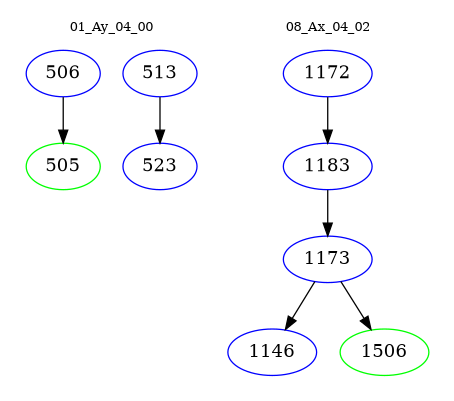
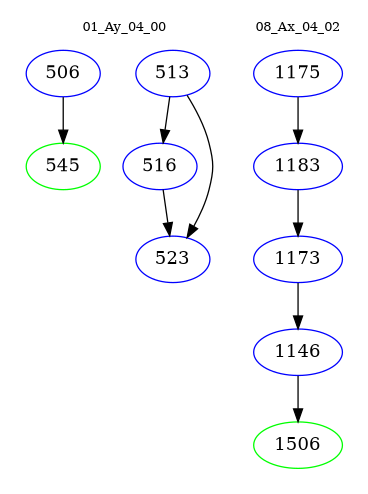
node "1172": label "1172" -> "1175"
node "505": label "505" -> "545"
node "516": added
edge "1173" -> "1506": now "1146" -> "1506"
